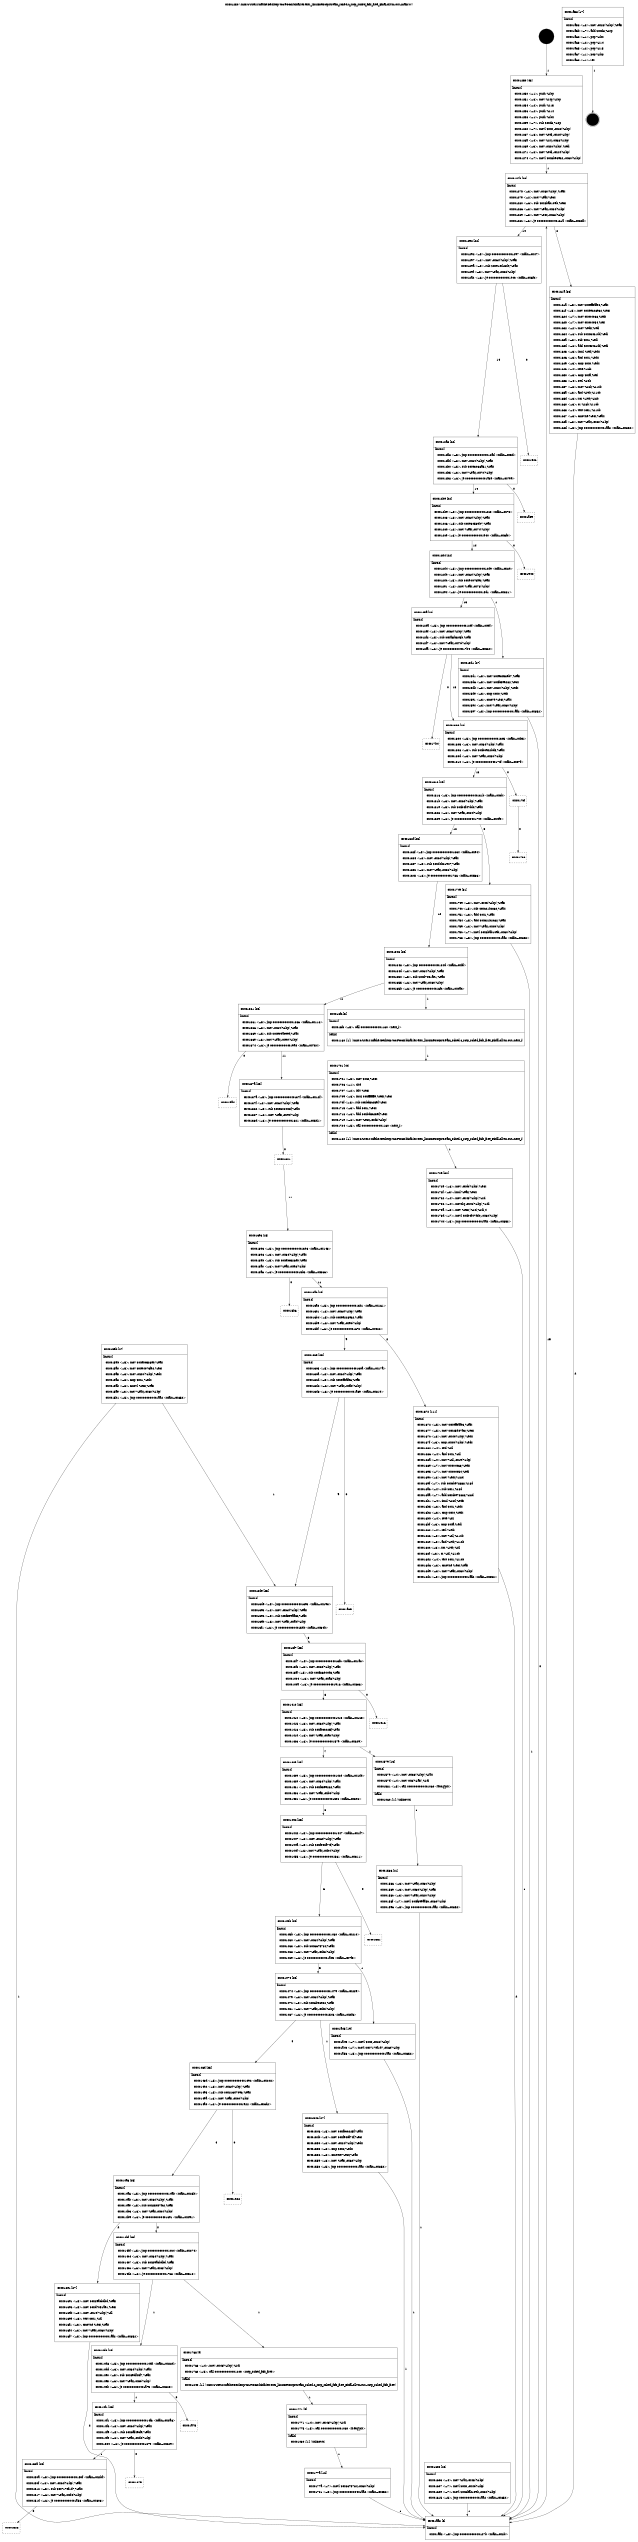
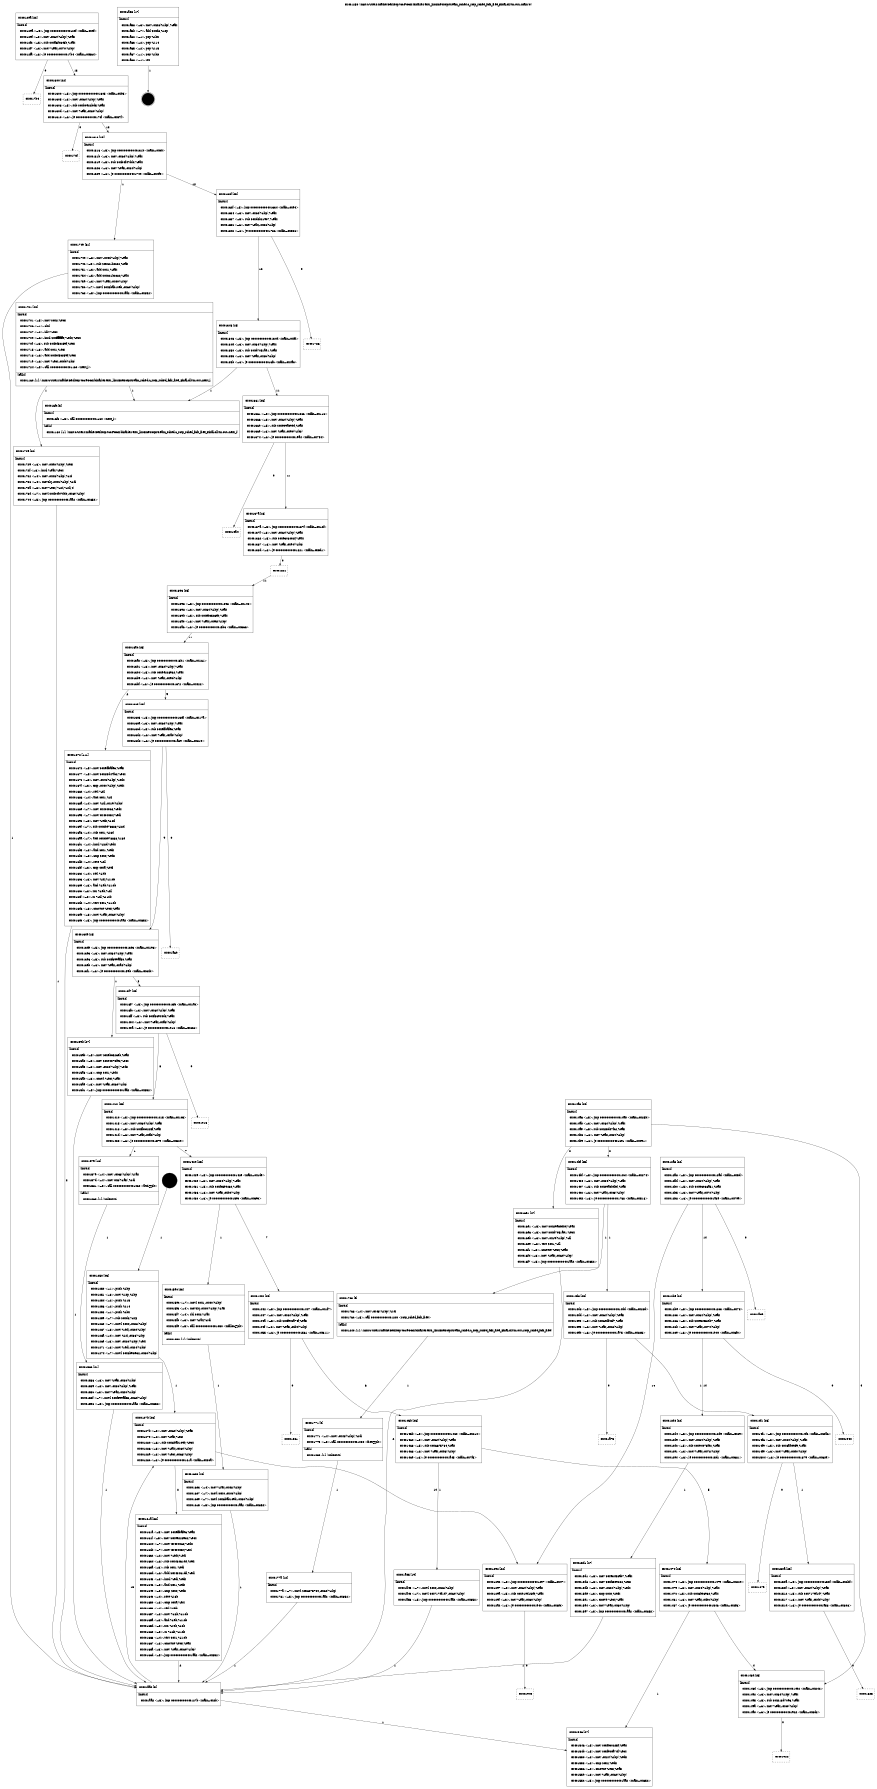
edge "0x401292 [22]" -> "0x4012a8 [22]": reversed
edge "0x4012d4 [22]" -> "0x4012ea [22]": removed, label "13"
edge "0x4017cf" -> "0x401786": now "0x40132f [25]" -> "0x401786"
edge "0x401316 [25]" -> "0x401749 [31]": label " 3" -> " 1"
edge "0x4016fc [5]" -> "0x401701 [40]": reversed
node "0x4015b6": removed
node "0x4015ec [23]": added
edge "0x40159b [27]" -> "0x4013de [25]": reversed
edge "0x4015d1 [27]" -> "0x401aa2 [5]": label " 0" -> " 1"
edge "0x401429 [25]" -> "0x401442 [25]": label " 6" -> " 7"
edge "0x40148d [25]" -> "0x4014a6 [25]": reversed
edge "0x401546 [27]" -> "0x401aa2 [5]": reversed
